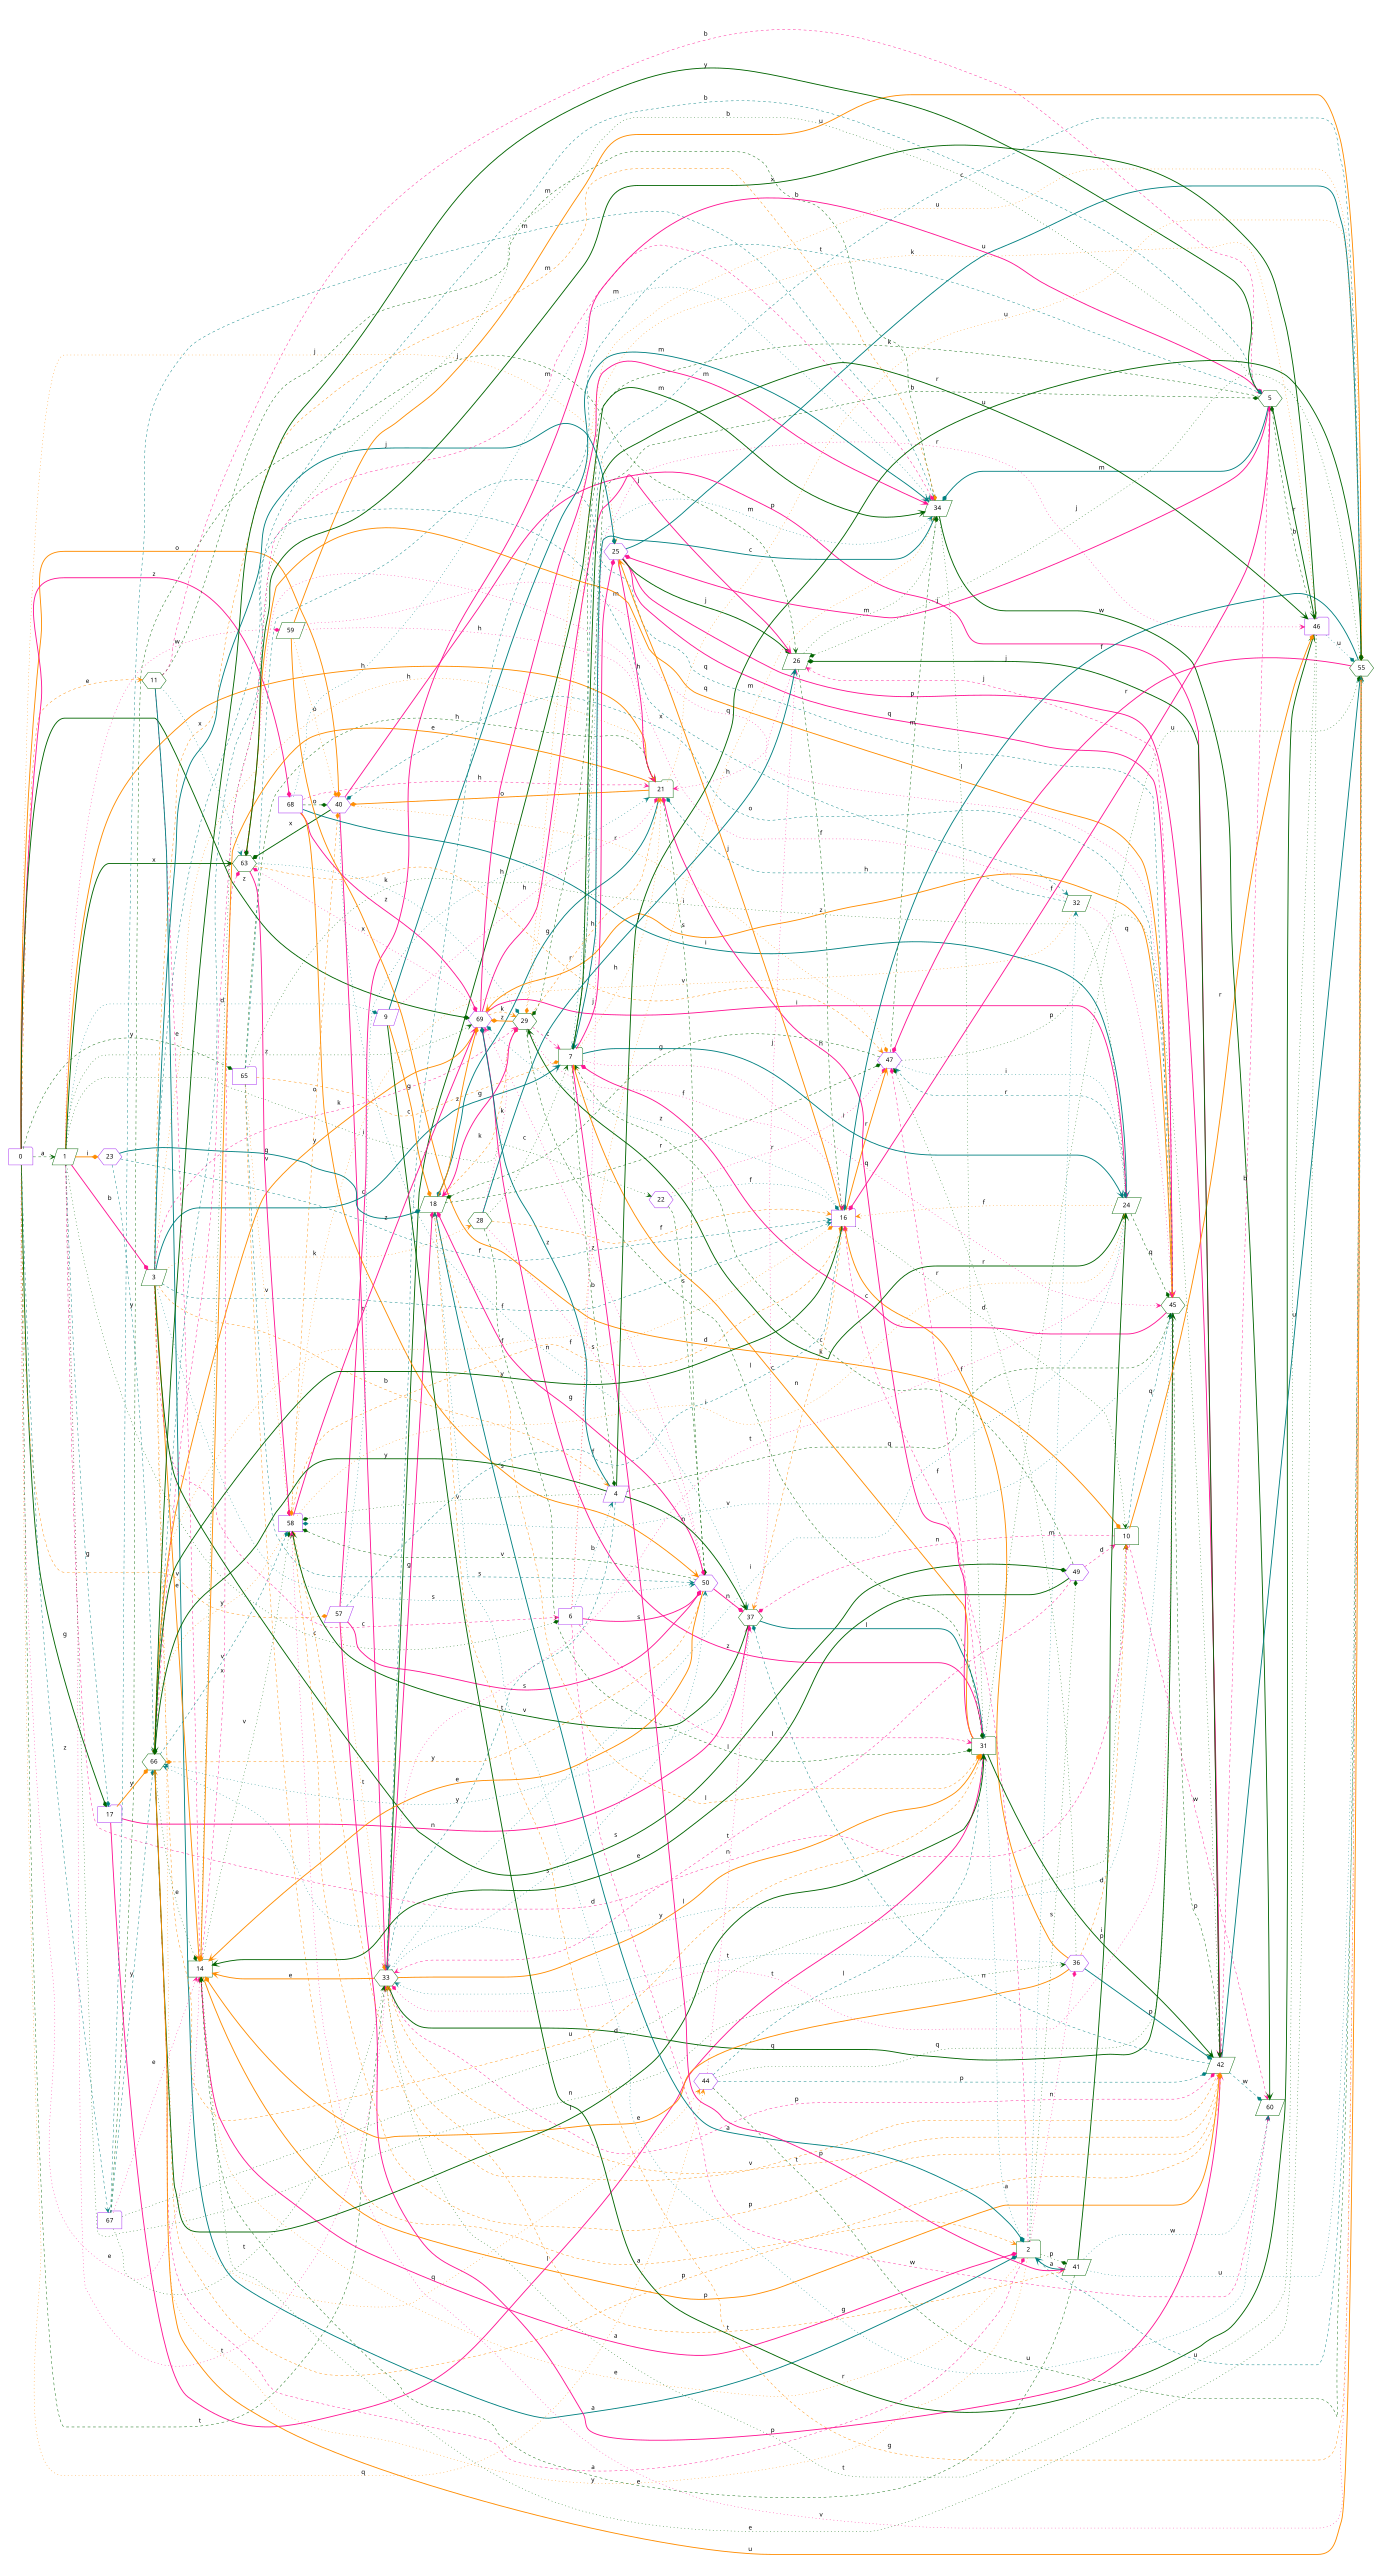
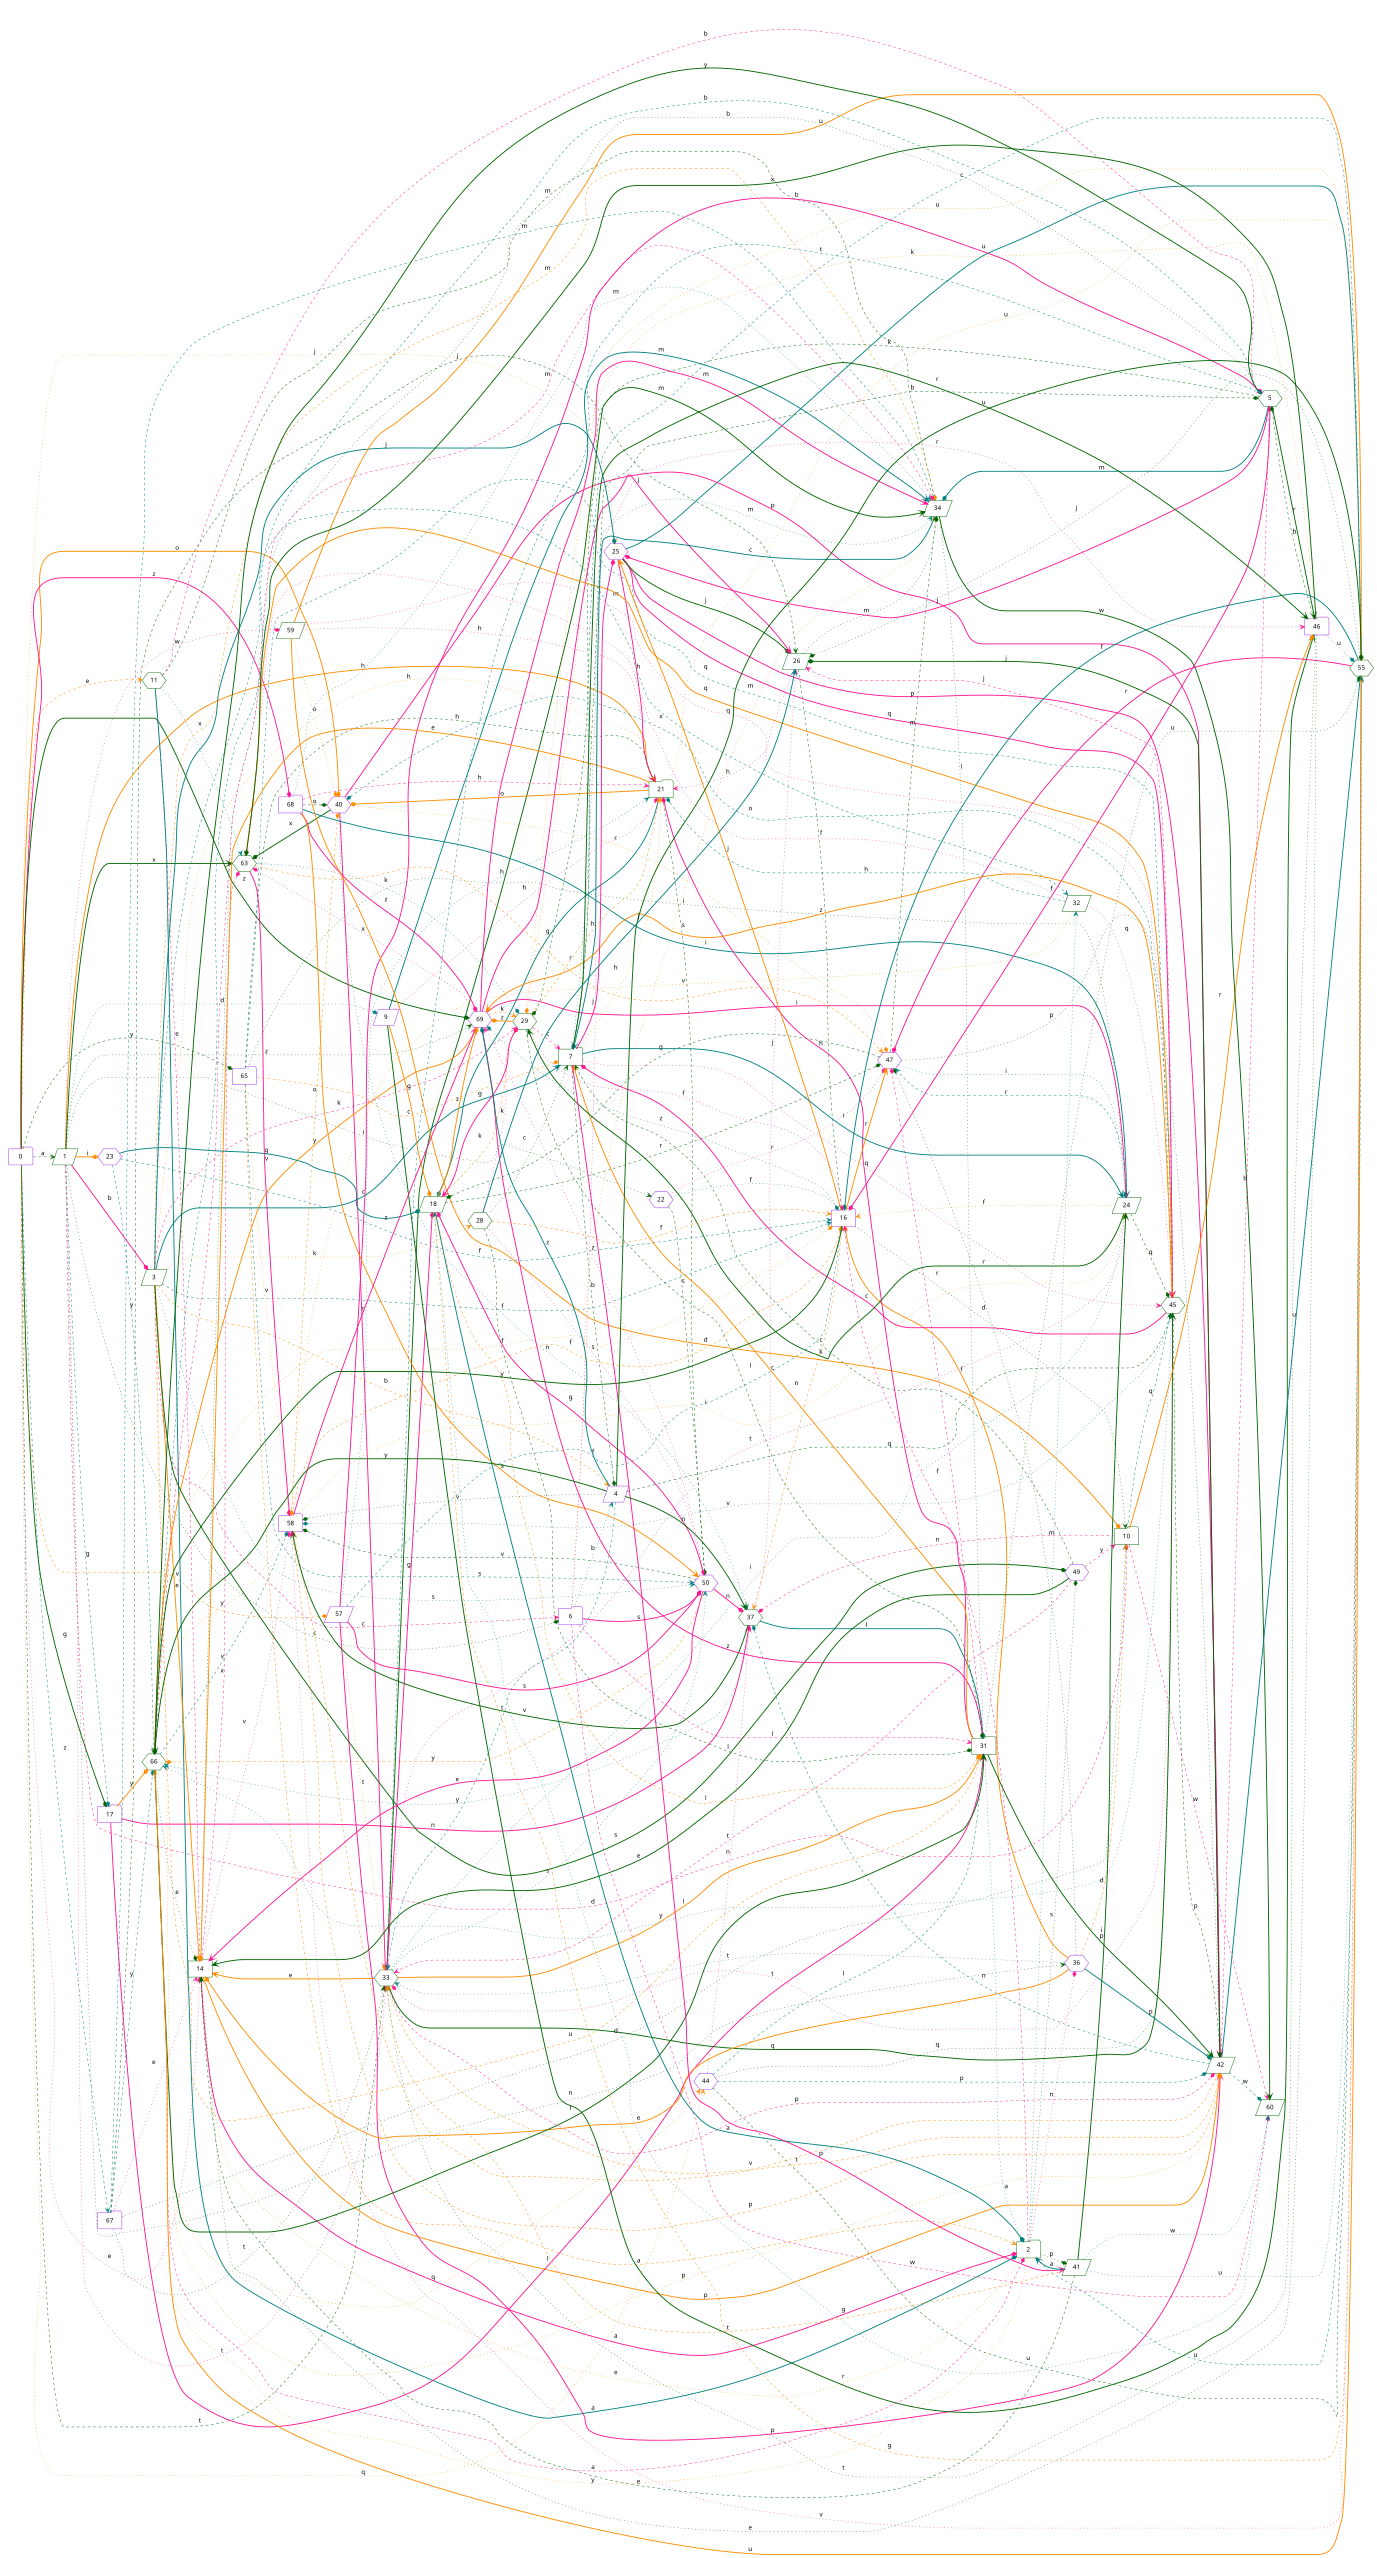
edge "49" -> "10": label "d" -> "y"
edge "14" -> "58": color darkgreen -> deeppink
edge "50" -> "14": color darkorange -> deeppink
edge "66" -> "42": style dashed -> dotted
